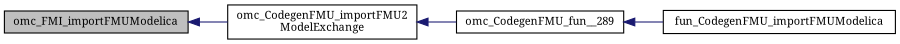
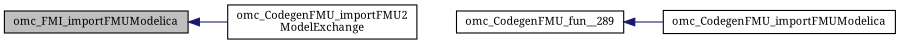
edge "omc_CodegenFMU_fun__289" -> "omc_CodegenFMU_importFMU2 ModelExchange": removed
node "fun_CodegenFMU_importFMUModelica": label "fun_CodegenFMU_importFMUModelica" -> "omc_CodegenFMU_importFMUModelica"
